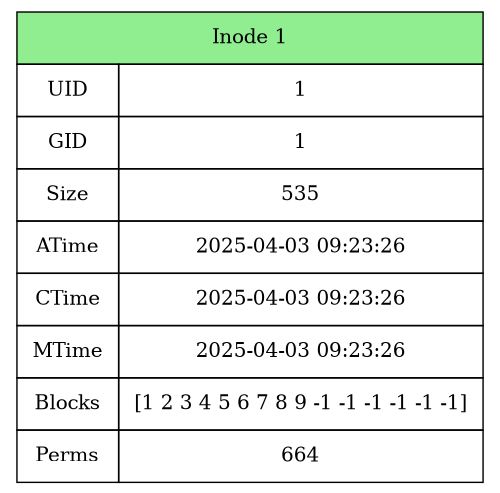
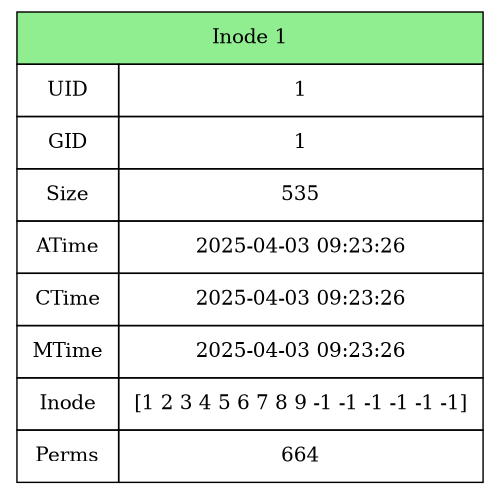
node "Inode 1": text "Blocks" -> "Inode"
